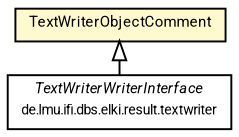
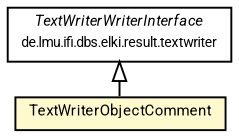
edge "TextWriterWriterInterface" -> "TextWriterObjectComment": reversed
